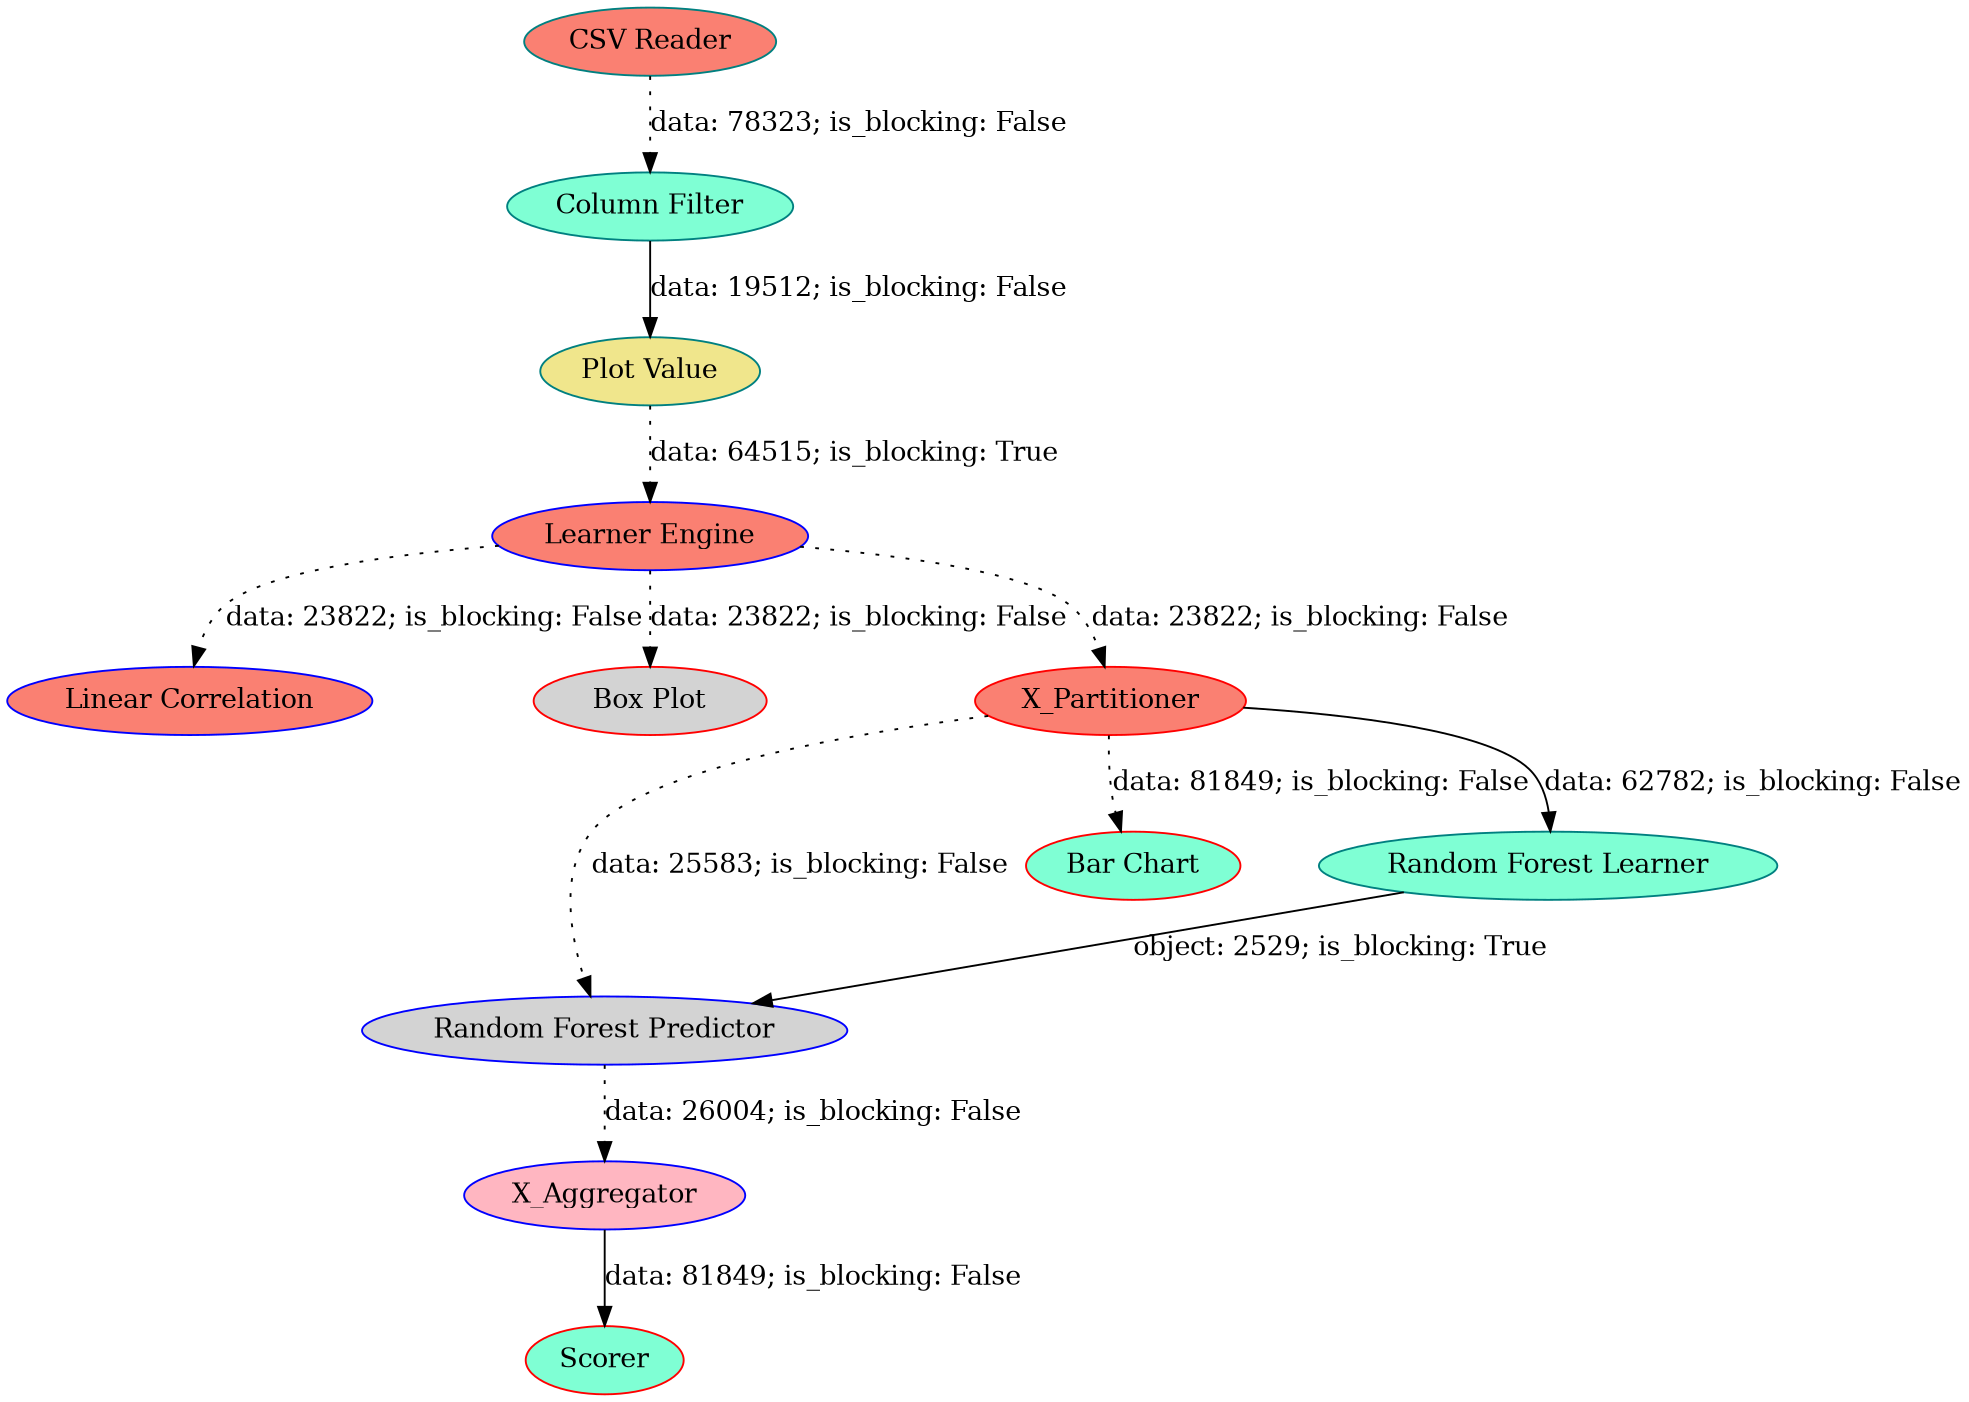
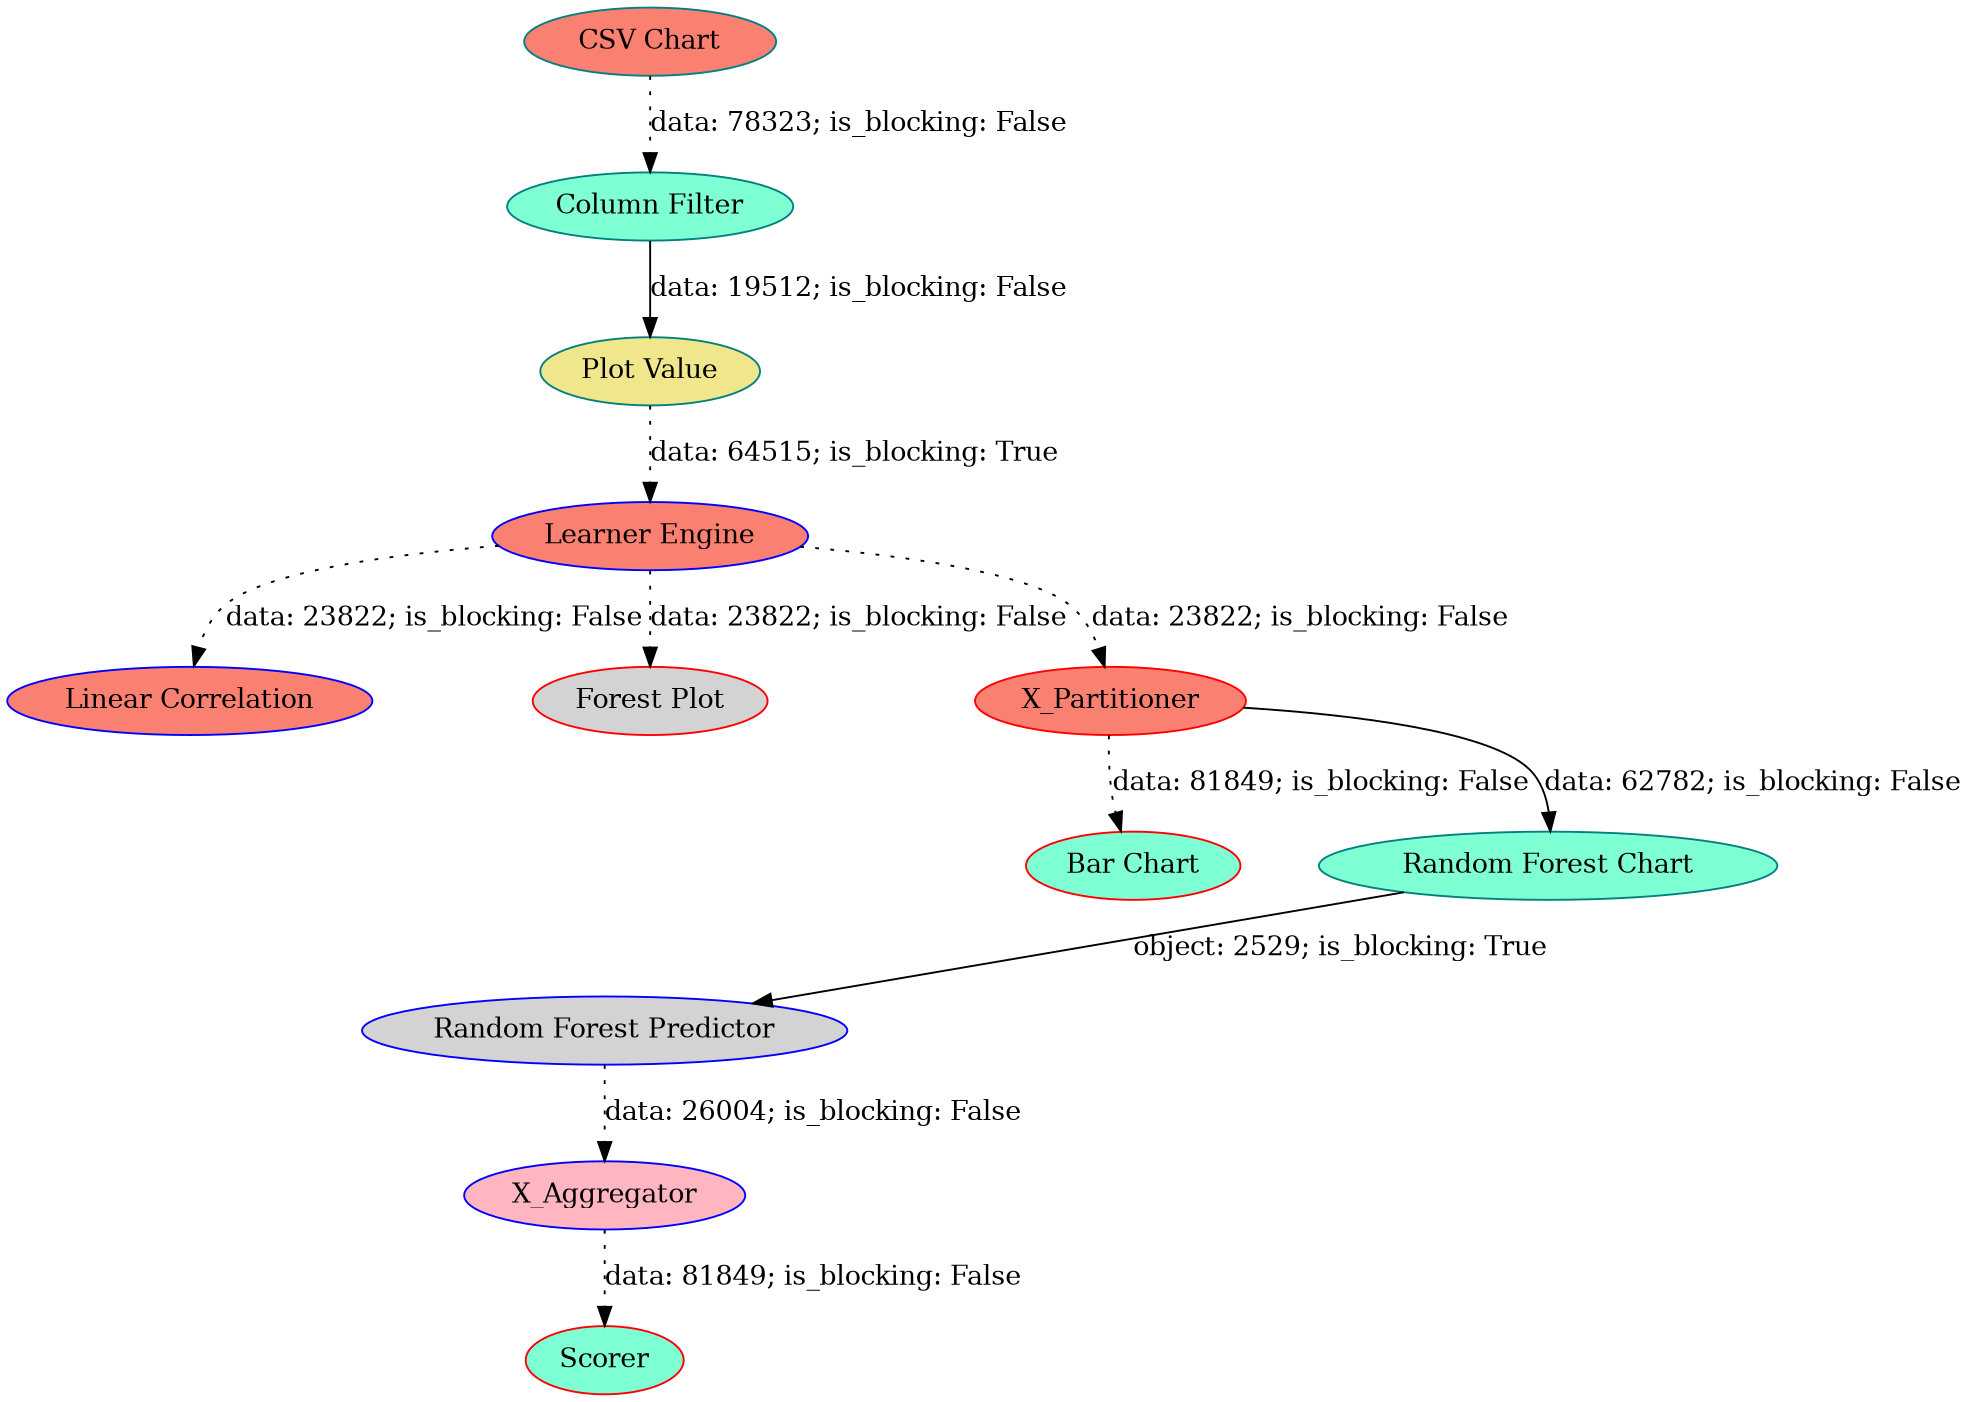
node "CSV Reader": label "CSV Reader" -> "CSV Chart"
node "Box Plot": label "Box Plot" -> "Forest Plot"
edge "X_Partitioner" -> "Random Forest Predictor": removed, label "data: 25583; is_blocking: False"
node "Random Forest Learner": label "Random Forest Learner" -> "Random Forest Chart"
edge "X_Aggregator" -> "Scorer": style solid -> dotted
